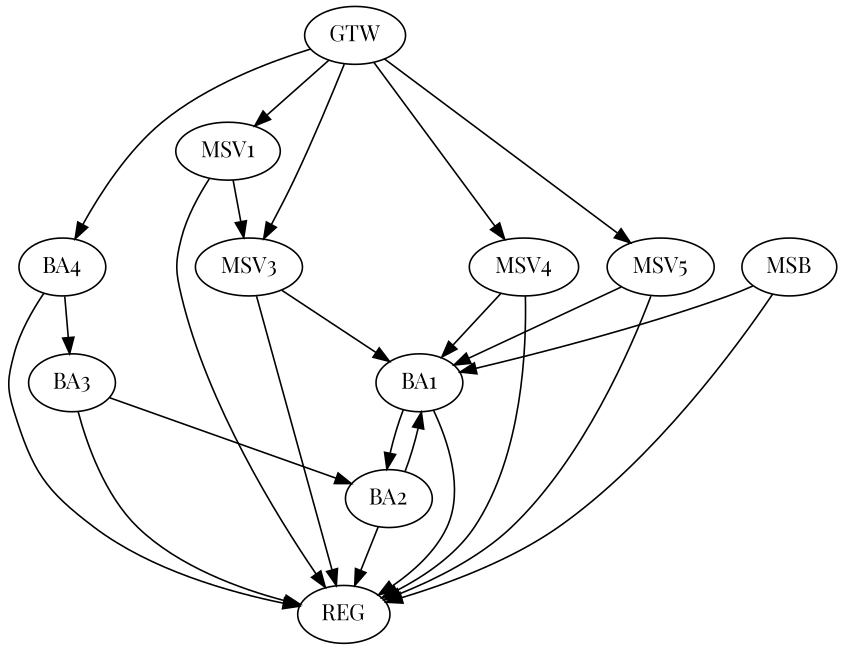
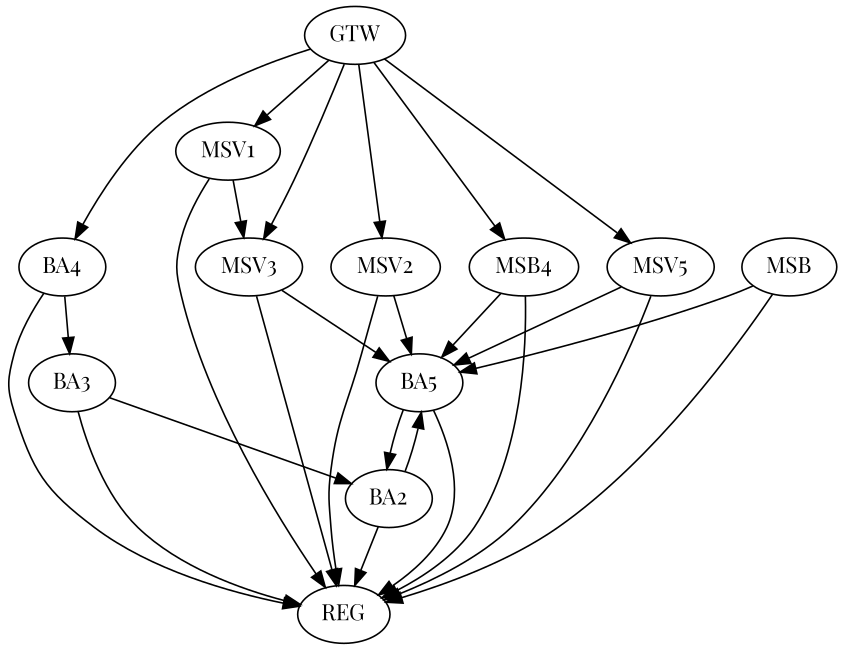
node "MSV2": added
node "MSV4": label "MSV4" -> "MSB4"
node "BA1": label "BA1" -> "BA5"
